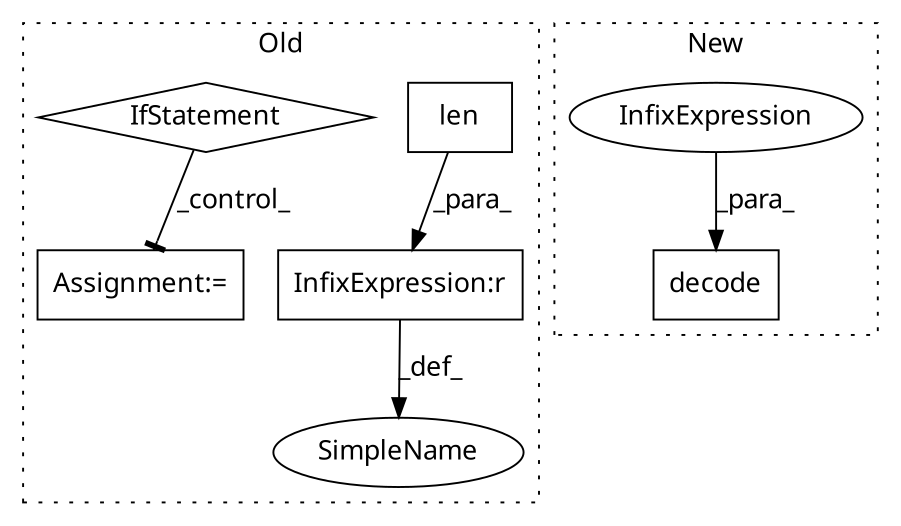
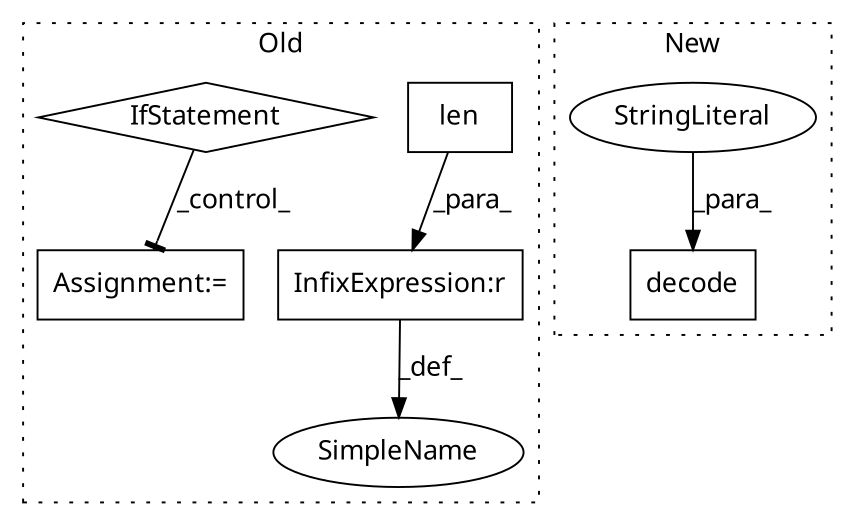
node "InfixExpression": label "InfixExpression" -> "StringLiteral"
